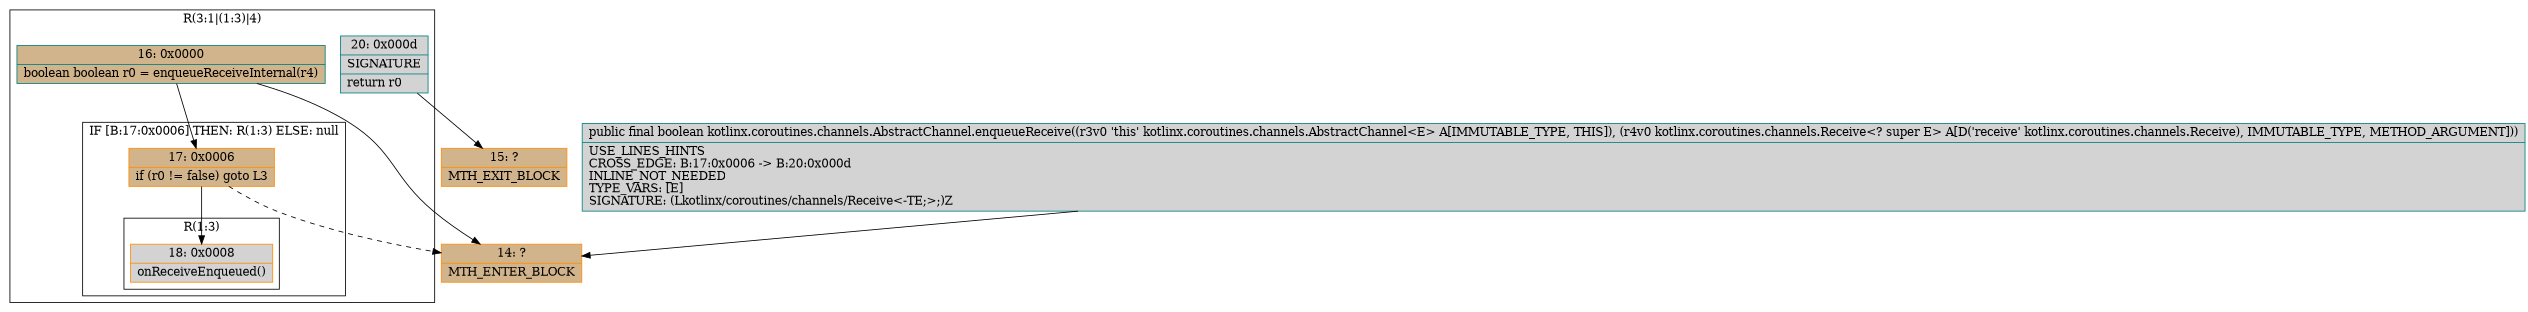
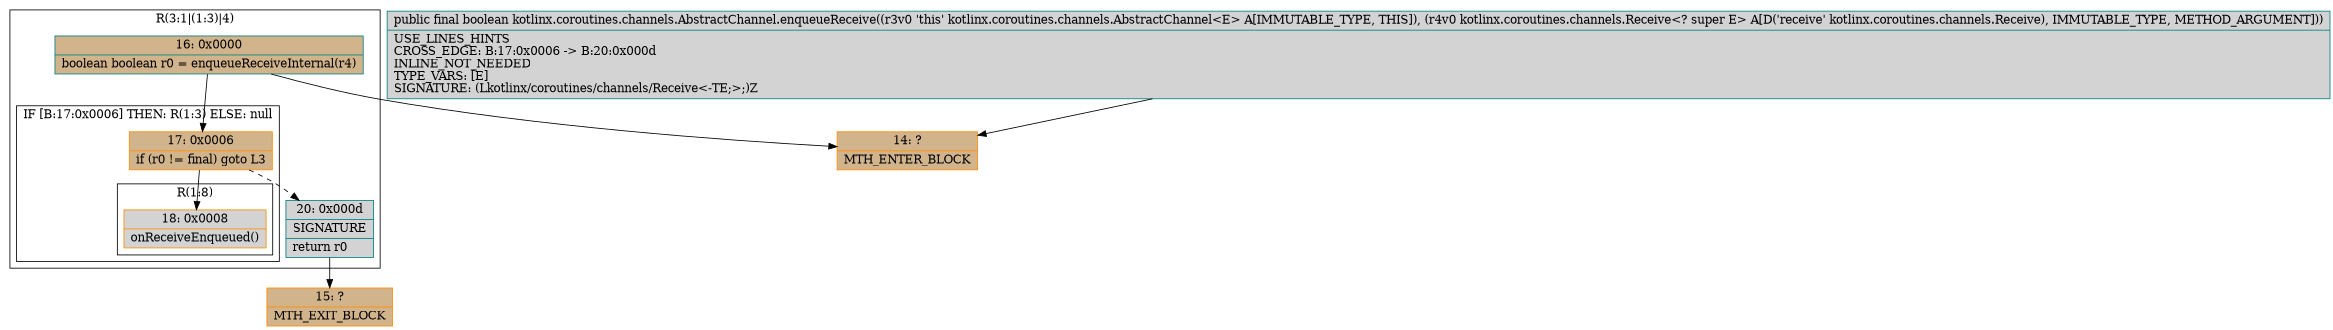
node "17: 0x0006": text "if (r0 != false) goto L3" -> "if (r0 != final) goto L3"
cluster "R(1:3)": label "R(1:3)" -> "R(1:8)"
edge "17: 0x0006" -> "14: ?": now "17: 0x0006" -> "20: 0x000d"
